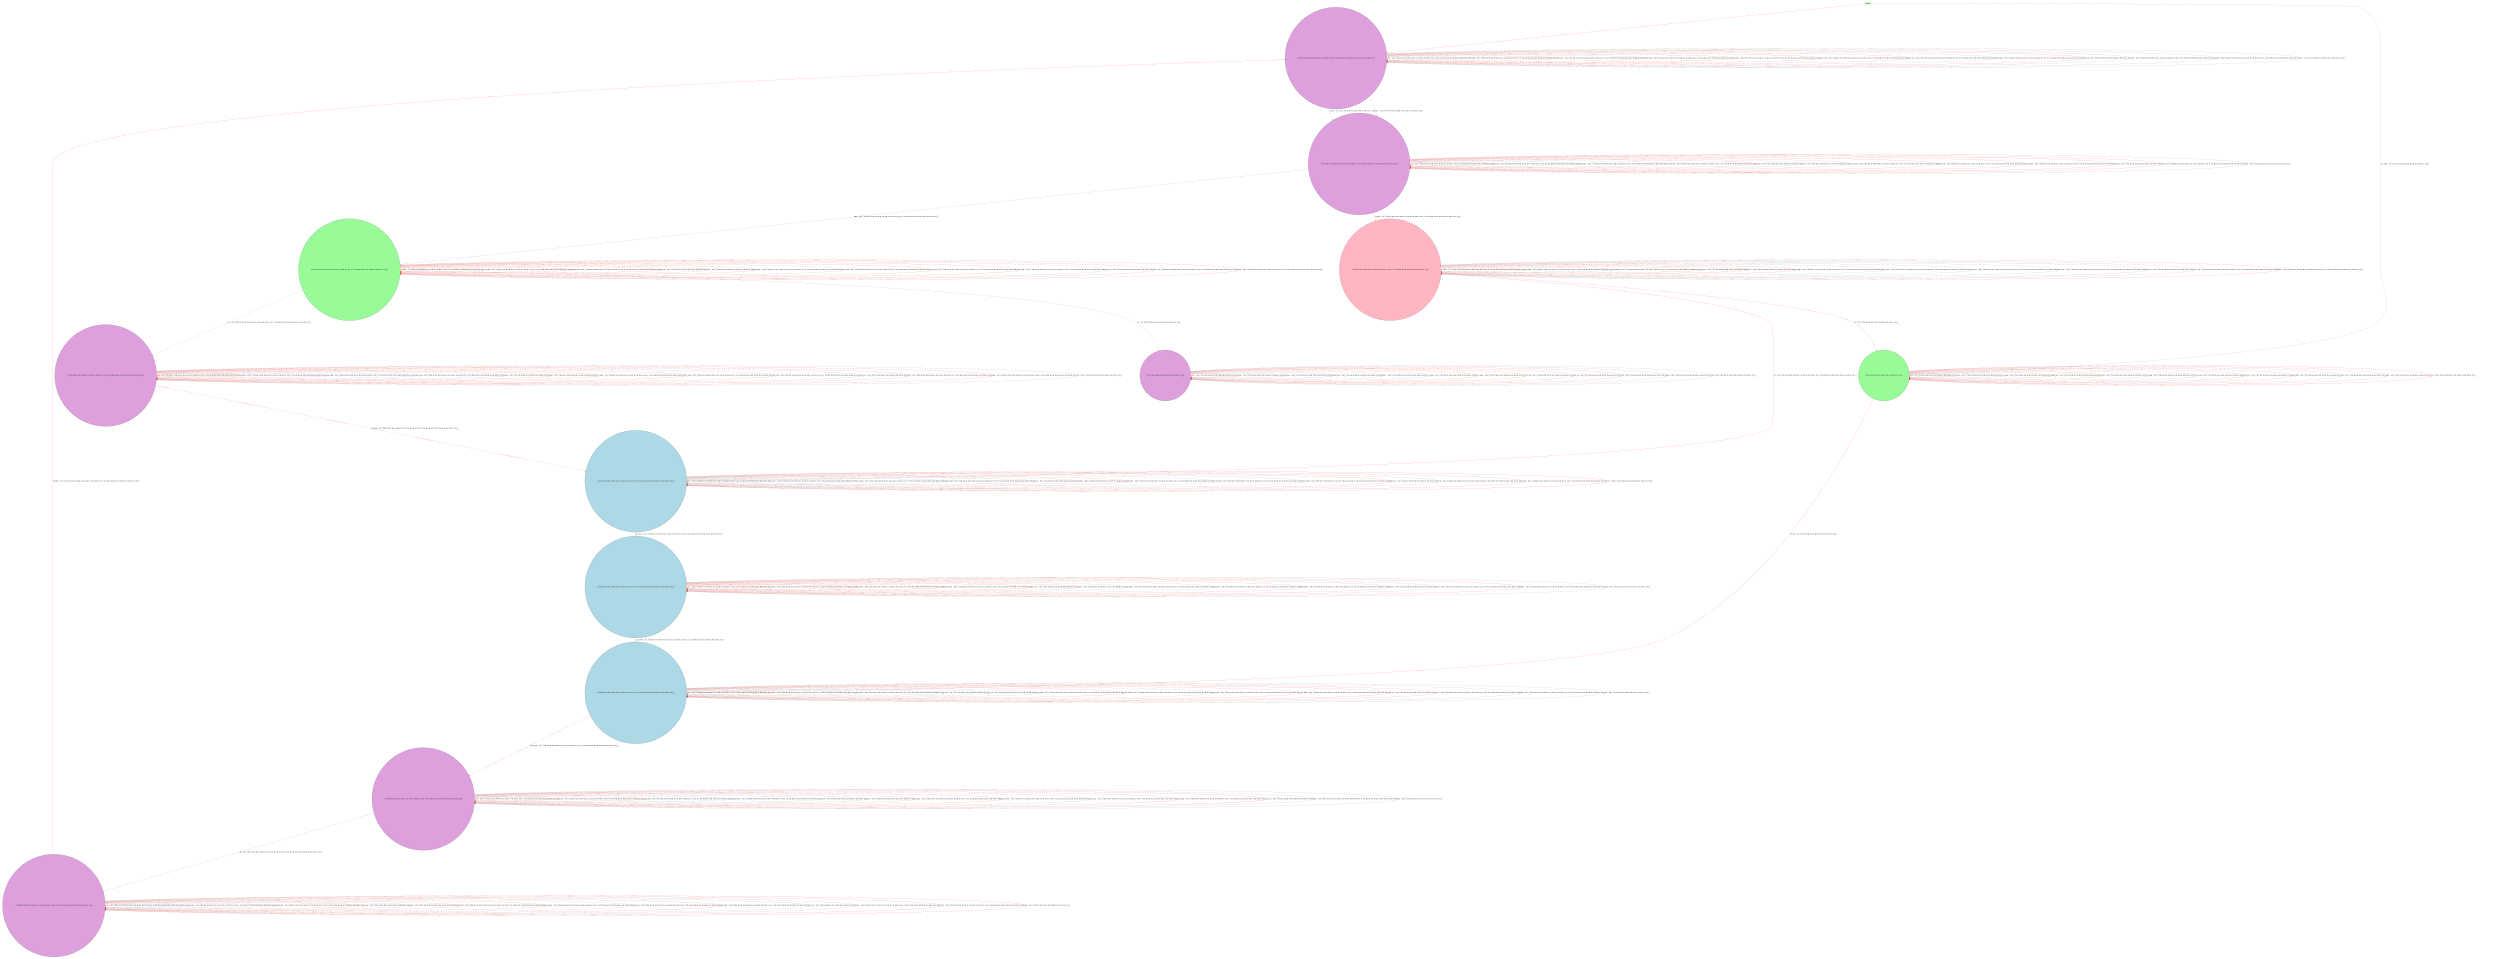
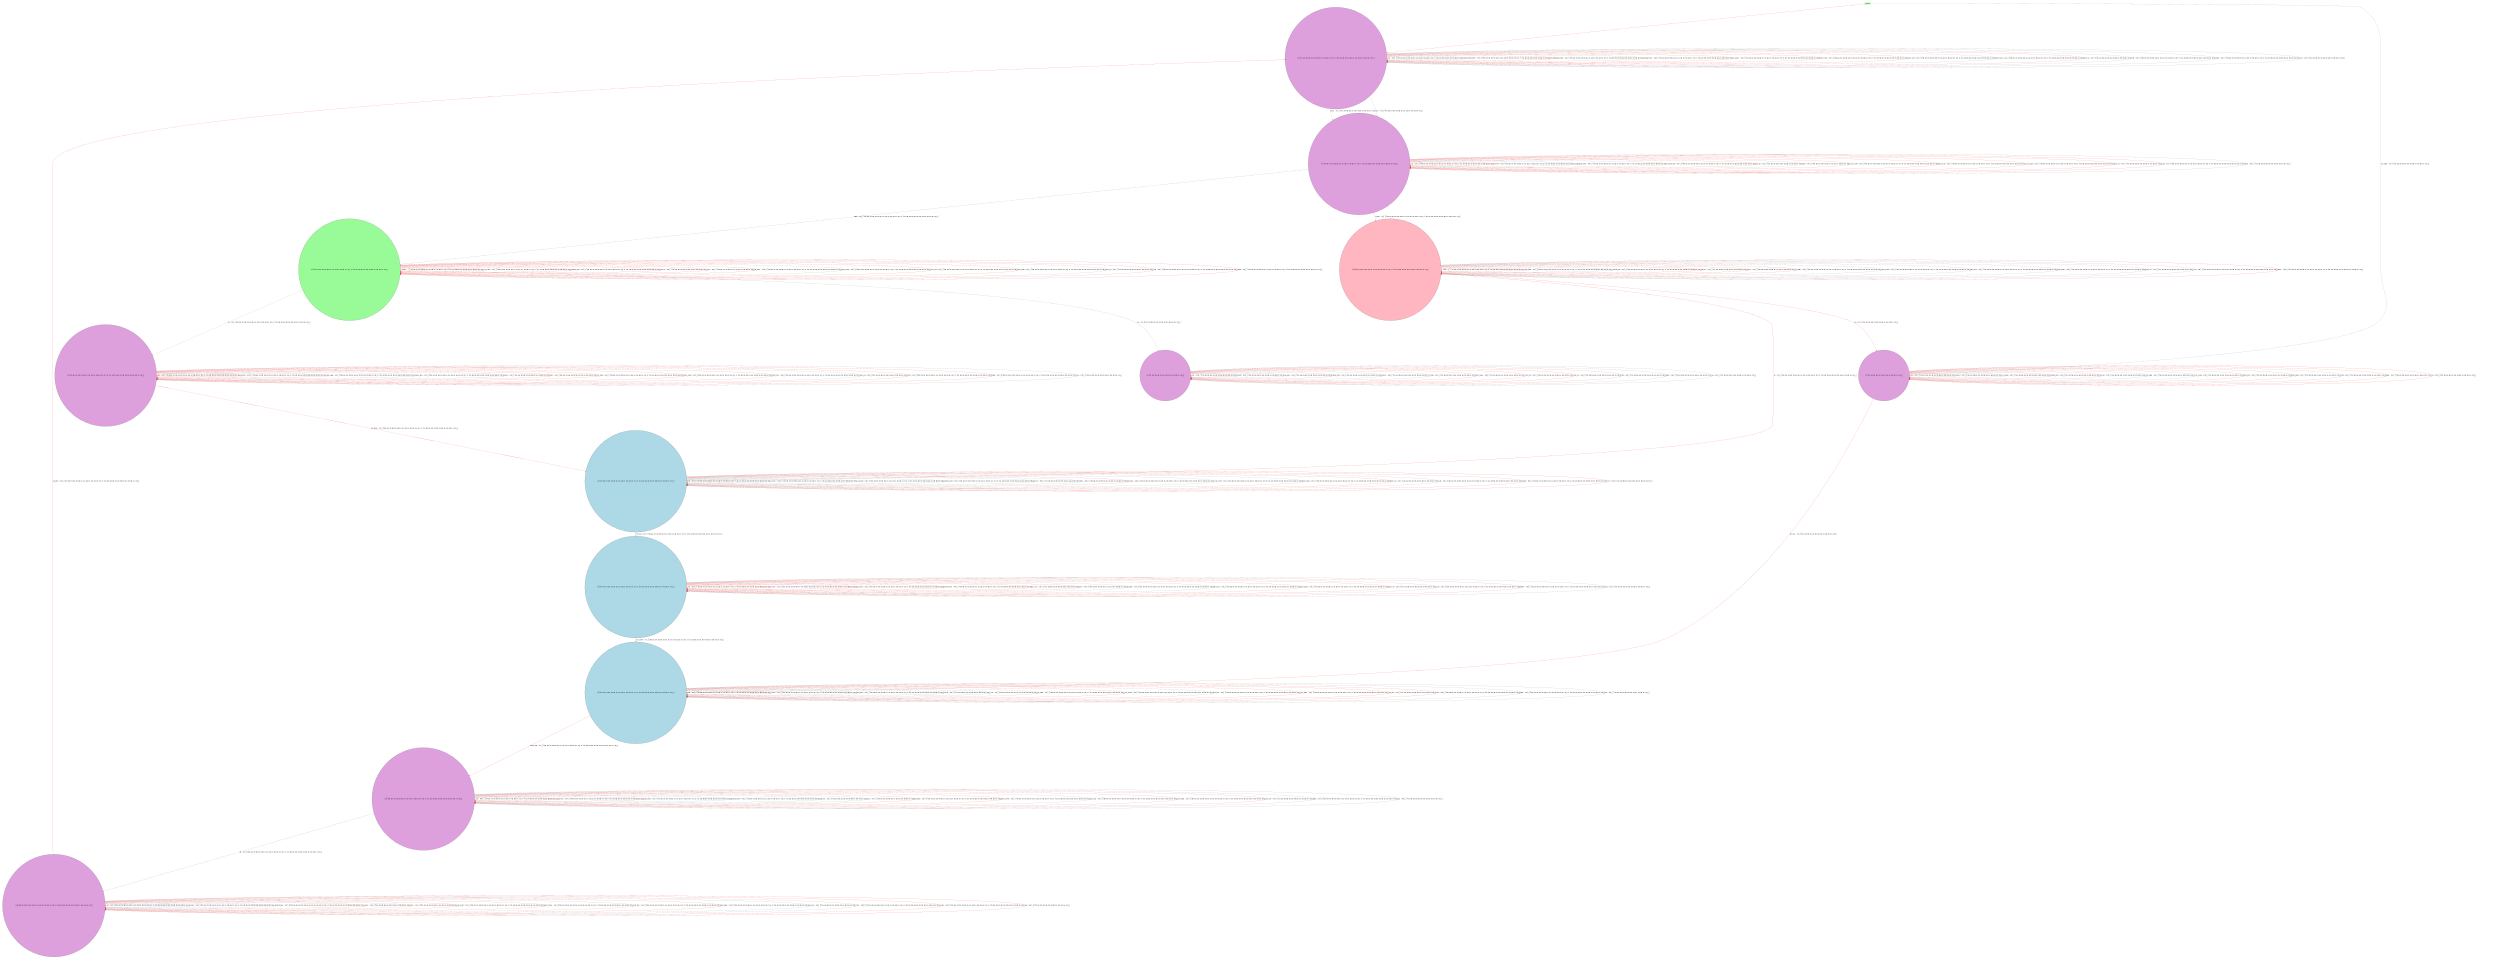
node "7@[((DOL and TEA and CAP and TON and not EUR and not COF))]": fillcolor palegreen -> plum
